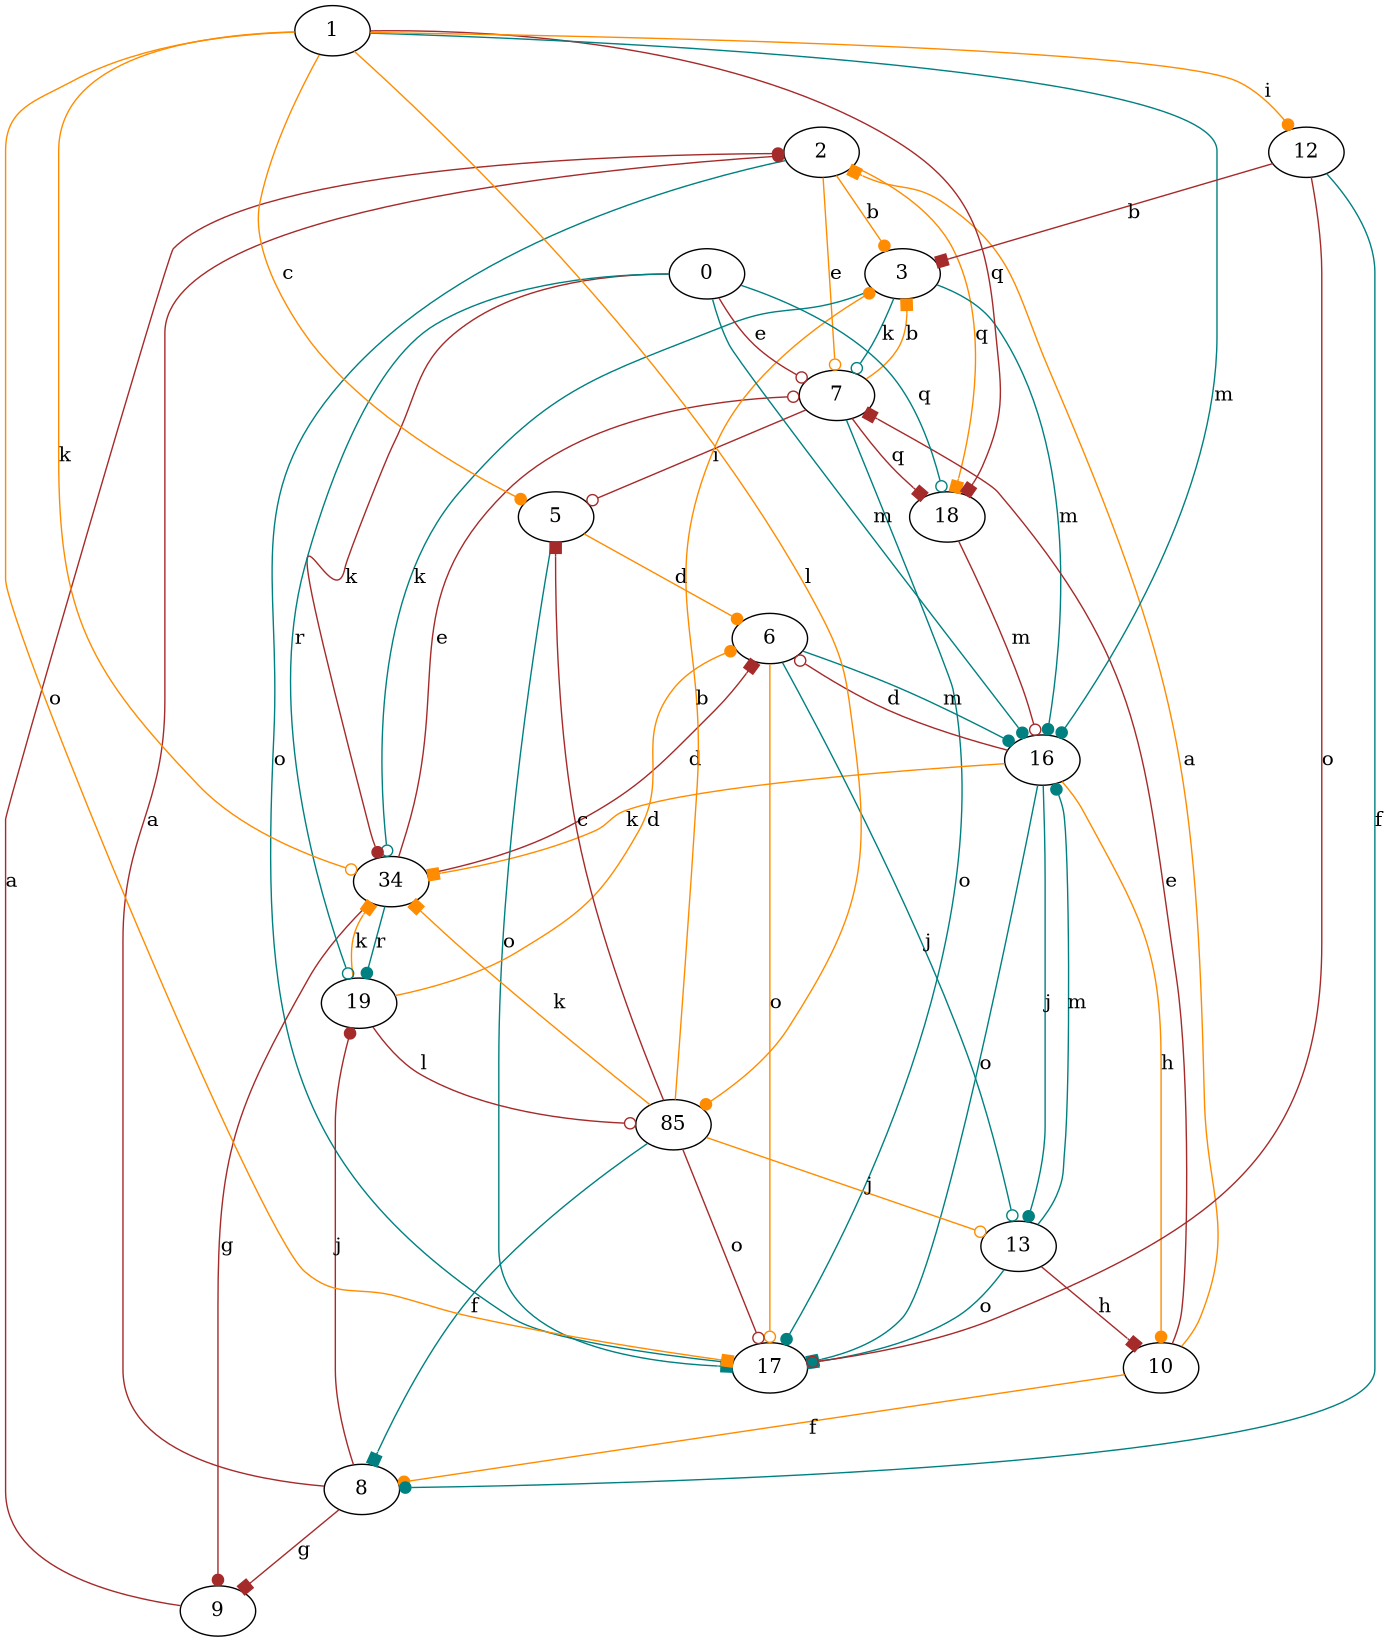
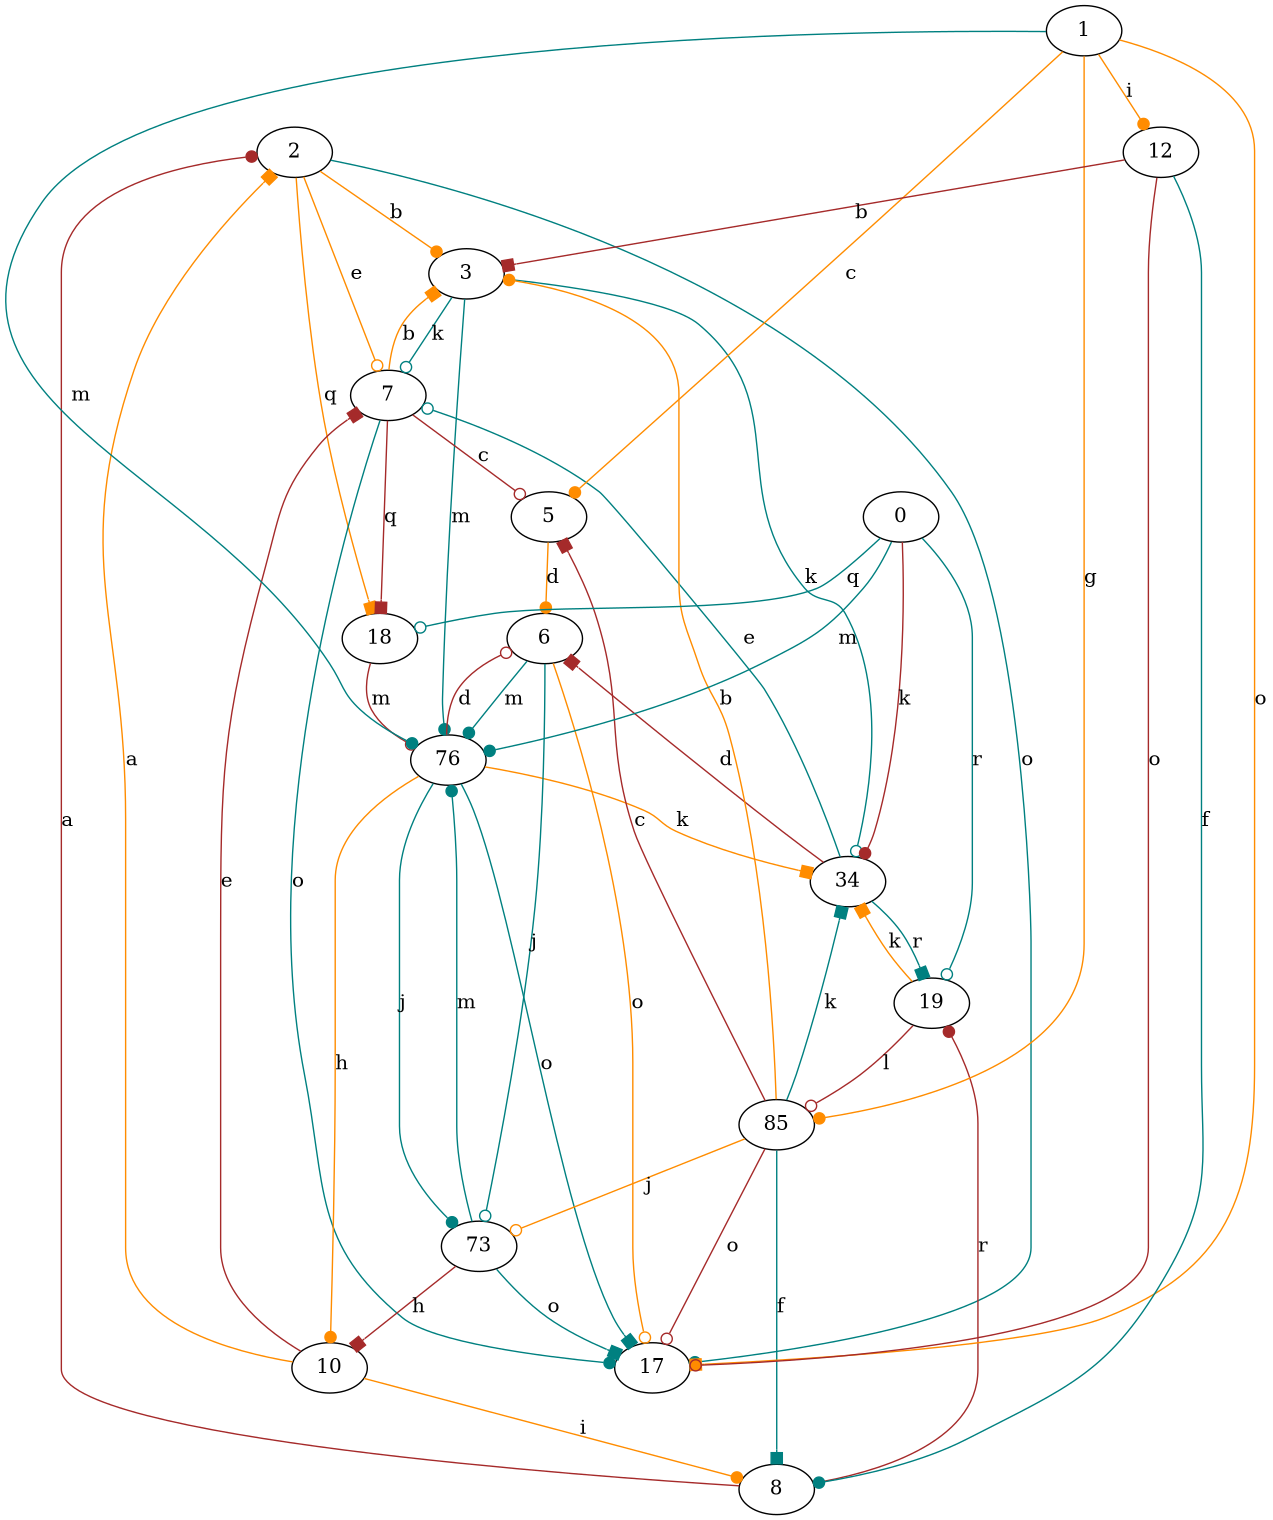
edge "1" -> "18": removed, label "q"
edge "0" -> "7": removed, label "e"
edge "1" -> "34": removed, label "k"
edge "7" -> "5": label "i" -> "c"
edge "34" -> "7": color brown -> teal
edge "1" -> "85": label "l" -> "g"
node "16": label "16" -> "76"
edge "19" -> "6": removed, label "d"
edge "34" -> "19": arrowhead dot -> box
edge "85" -> "34": color darkorange -> teal
edge "5" -> "17": removed, label "o"
edge "8" -> "19": label "j" -> "r"
node "13": label "13" -> "73"
edge "10" -> "8": label "f" -> "i"
node "9": removed
